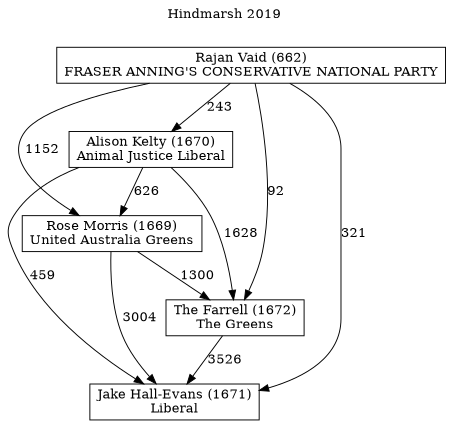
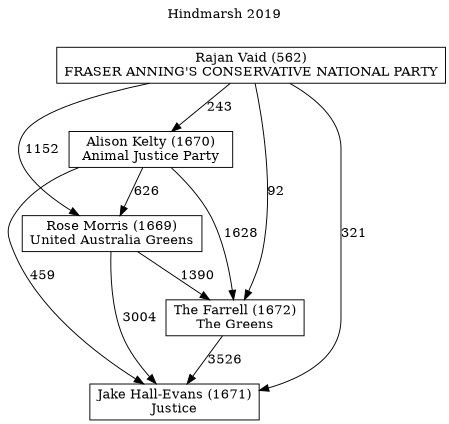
node "Rajan Vaid (662) FRASER ANNING'S CONSERVATIVE NATIONAL PARTY": label "Rajan Vaid (662) FRASER ANNING'S CONSERVATIVE NATIONAL PARTY" -> "Rajan Vaid (562) FRASER ANNING'S CONSERVATIVE NATIONAL PARTY"
node "Alison Kelty (1670) Animal Justice Liberal": label "Alison Kelty (1670) Animal Justice Liberal" -> "Alison Kelty (1670) Animal Justice Party"
edge "Rose Morris (1669) United Australia Greens" -> "The Farrell (1672) The Greens": label "1300" -> "1390"
node "Jake Hall-Evans (1671) Liberal": label "Jake Hall-Evans (1671) Liberal" -> "Jake Hall-Evans (1671) Justice"
